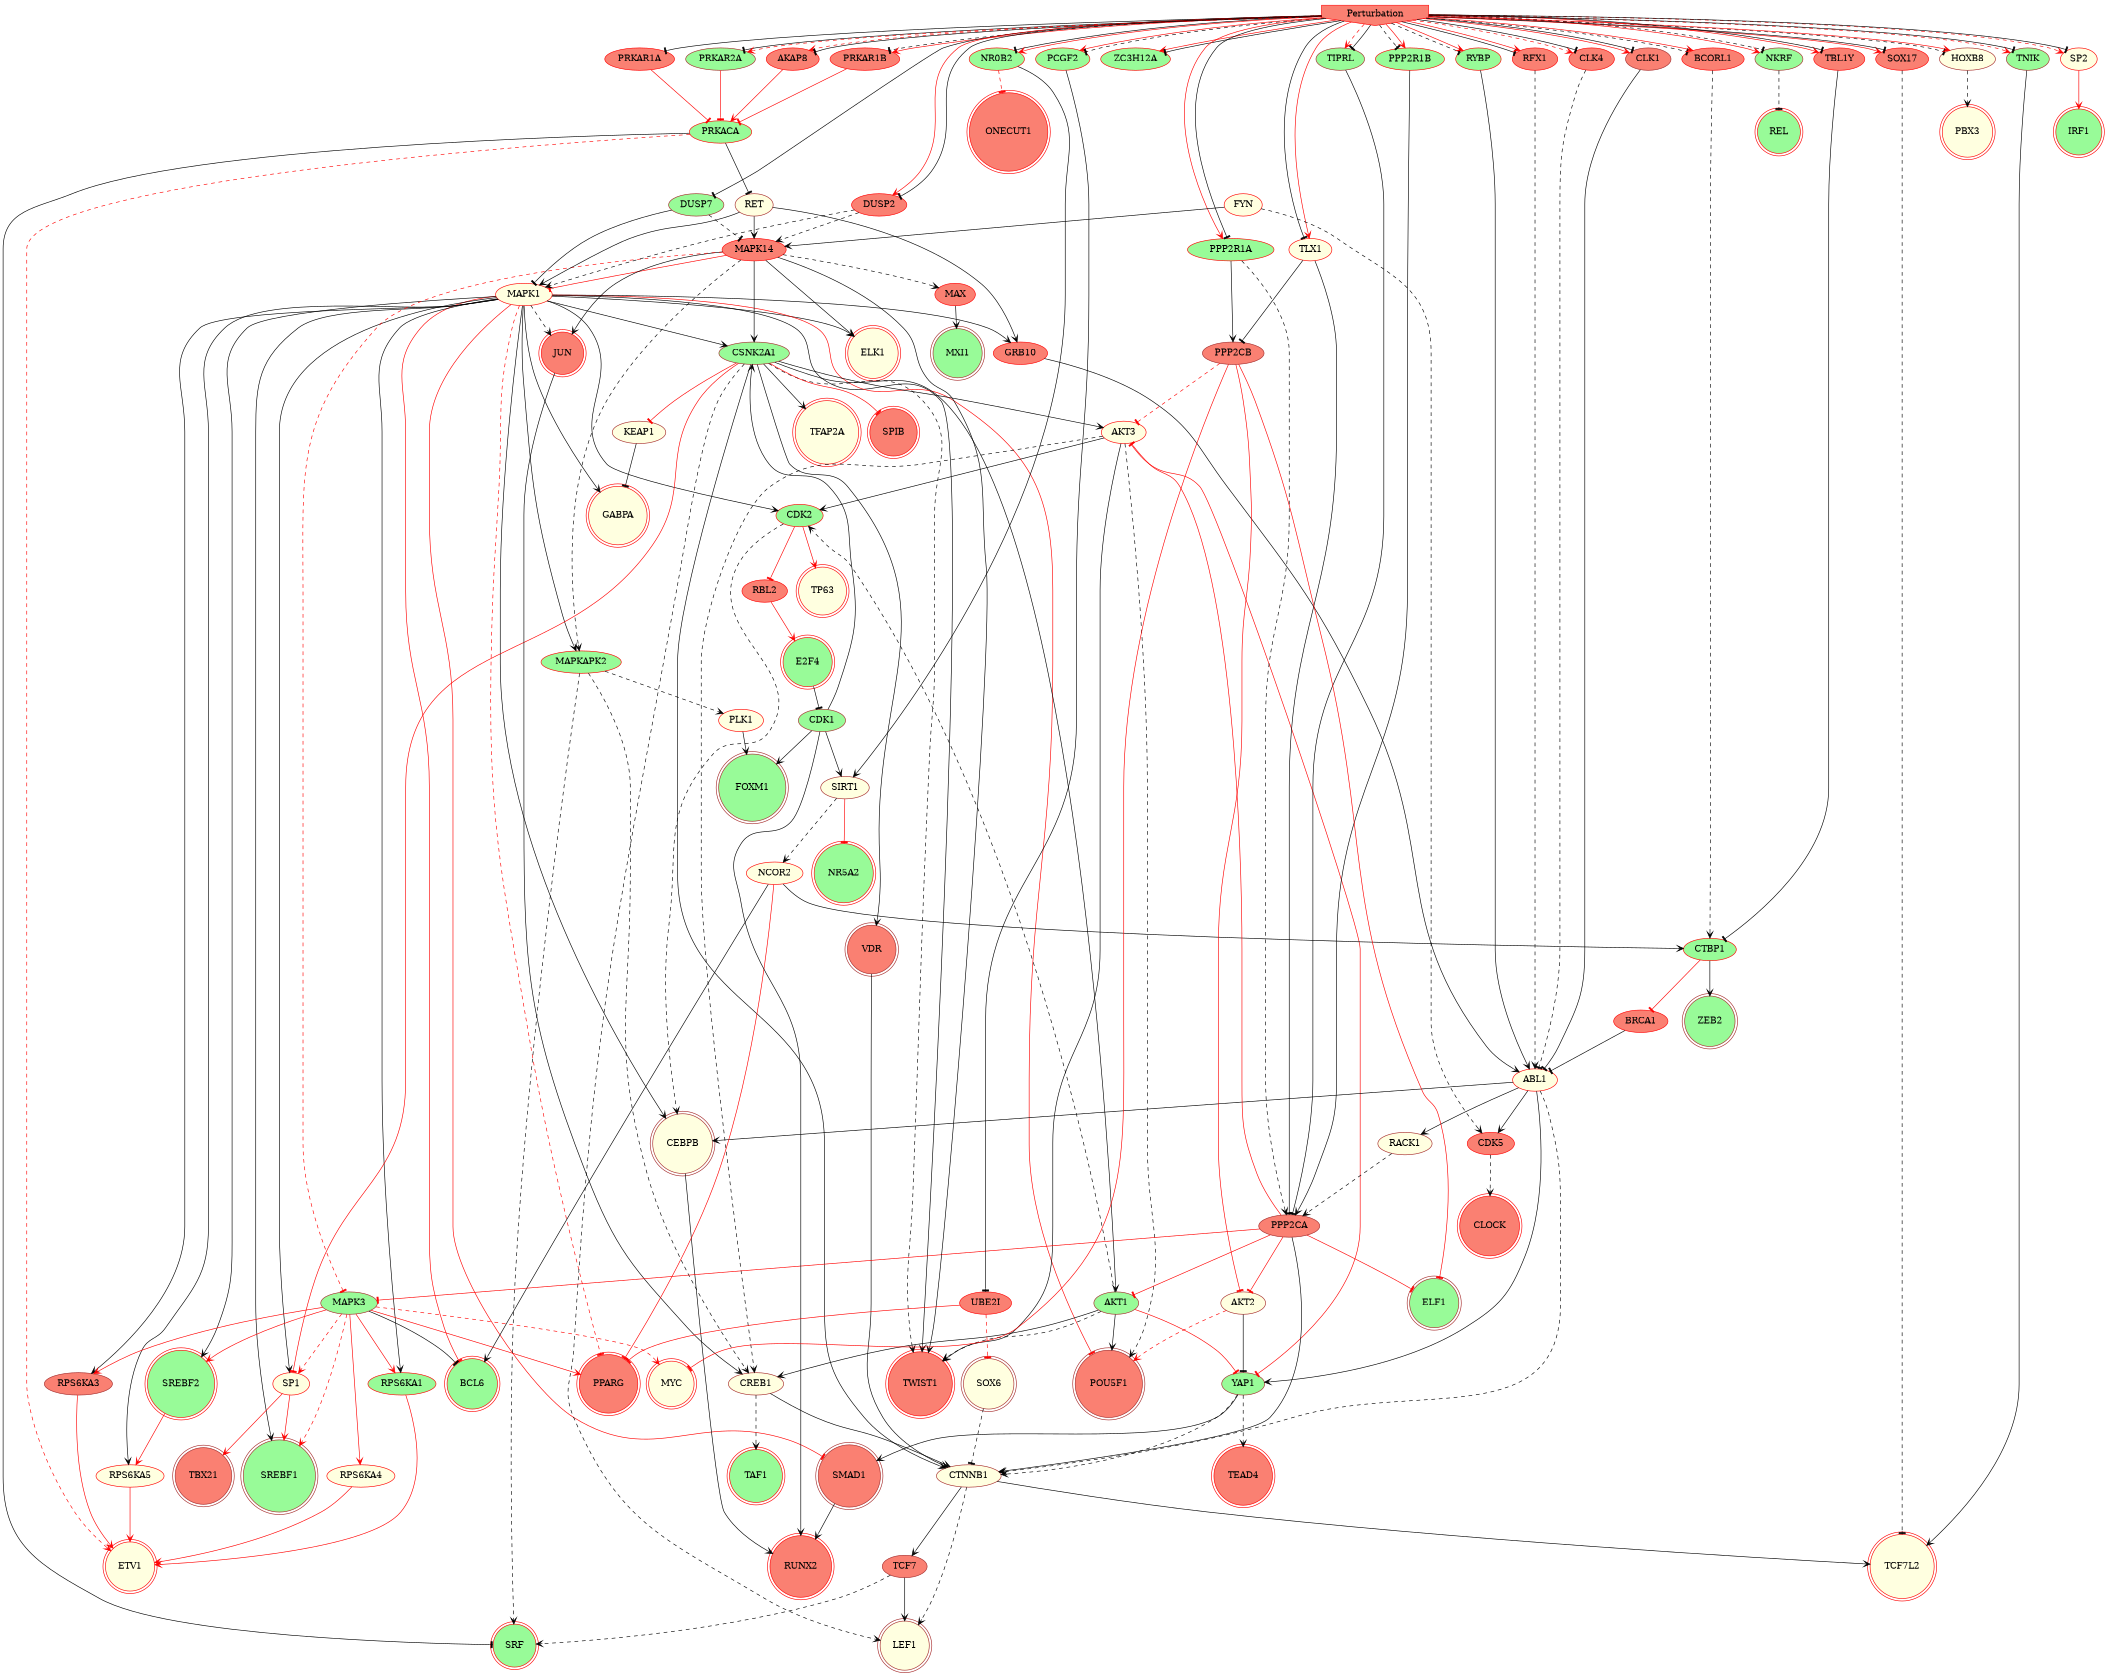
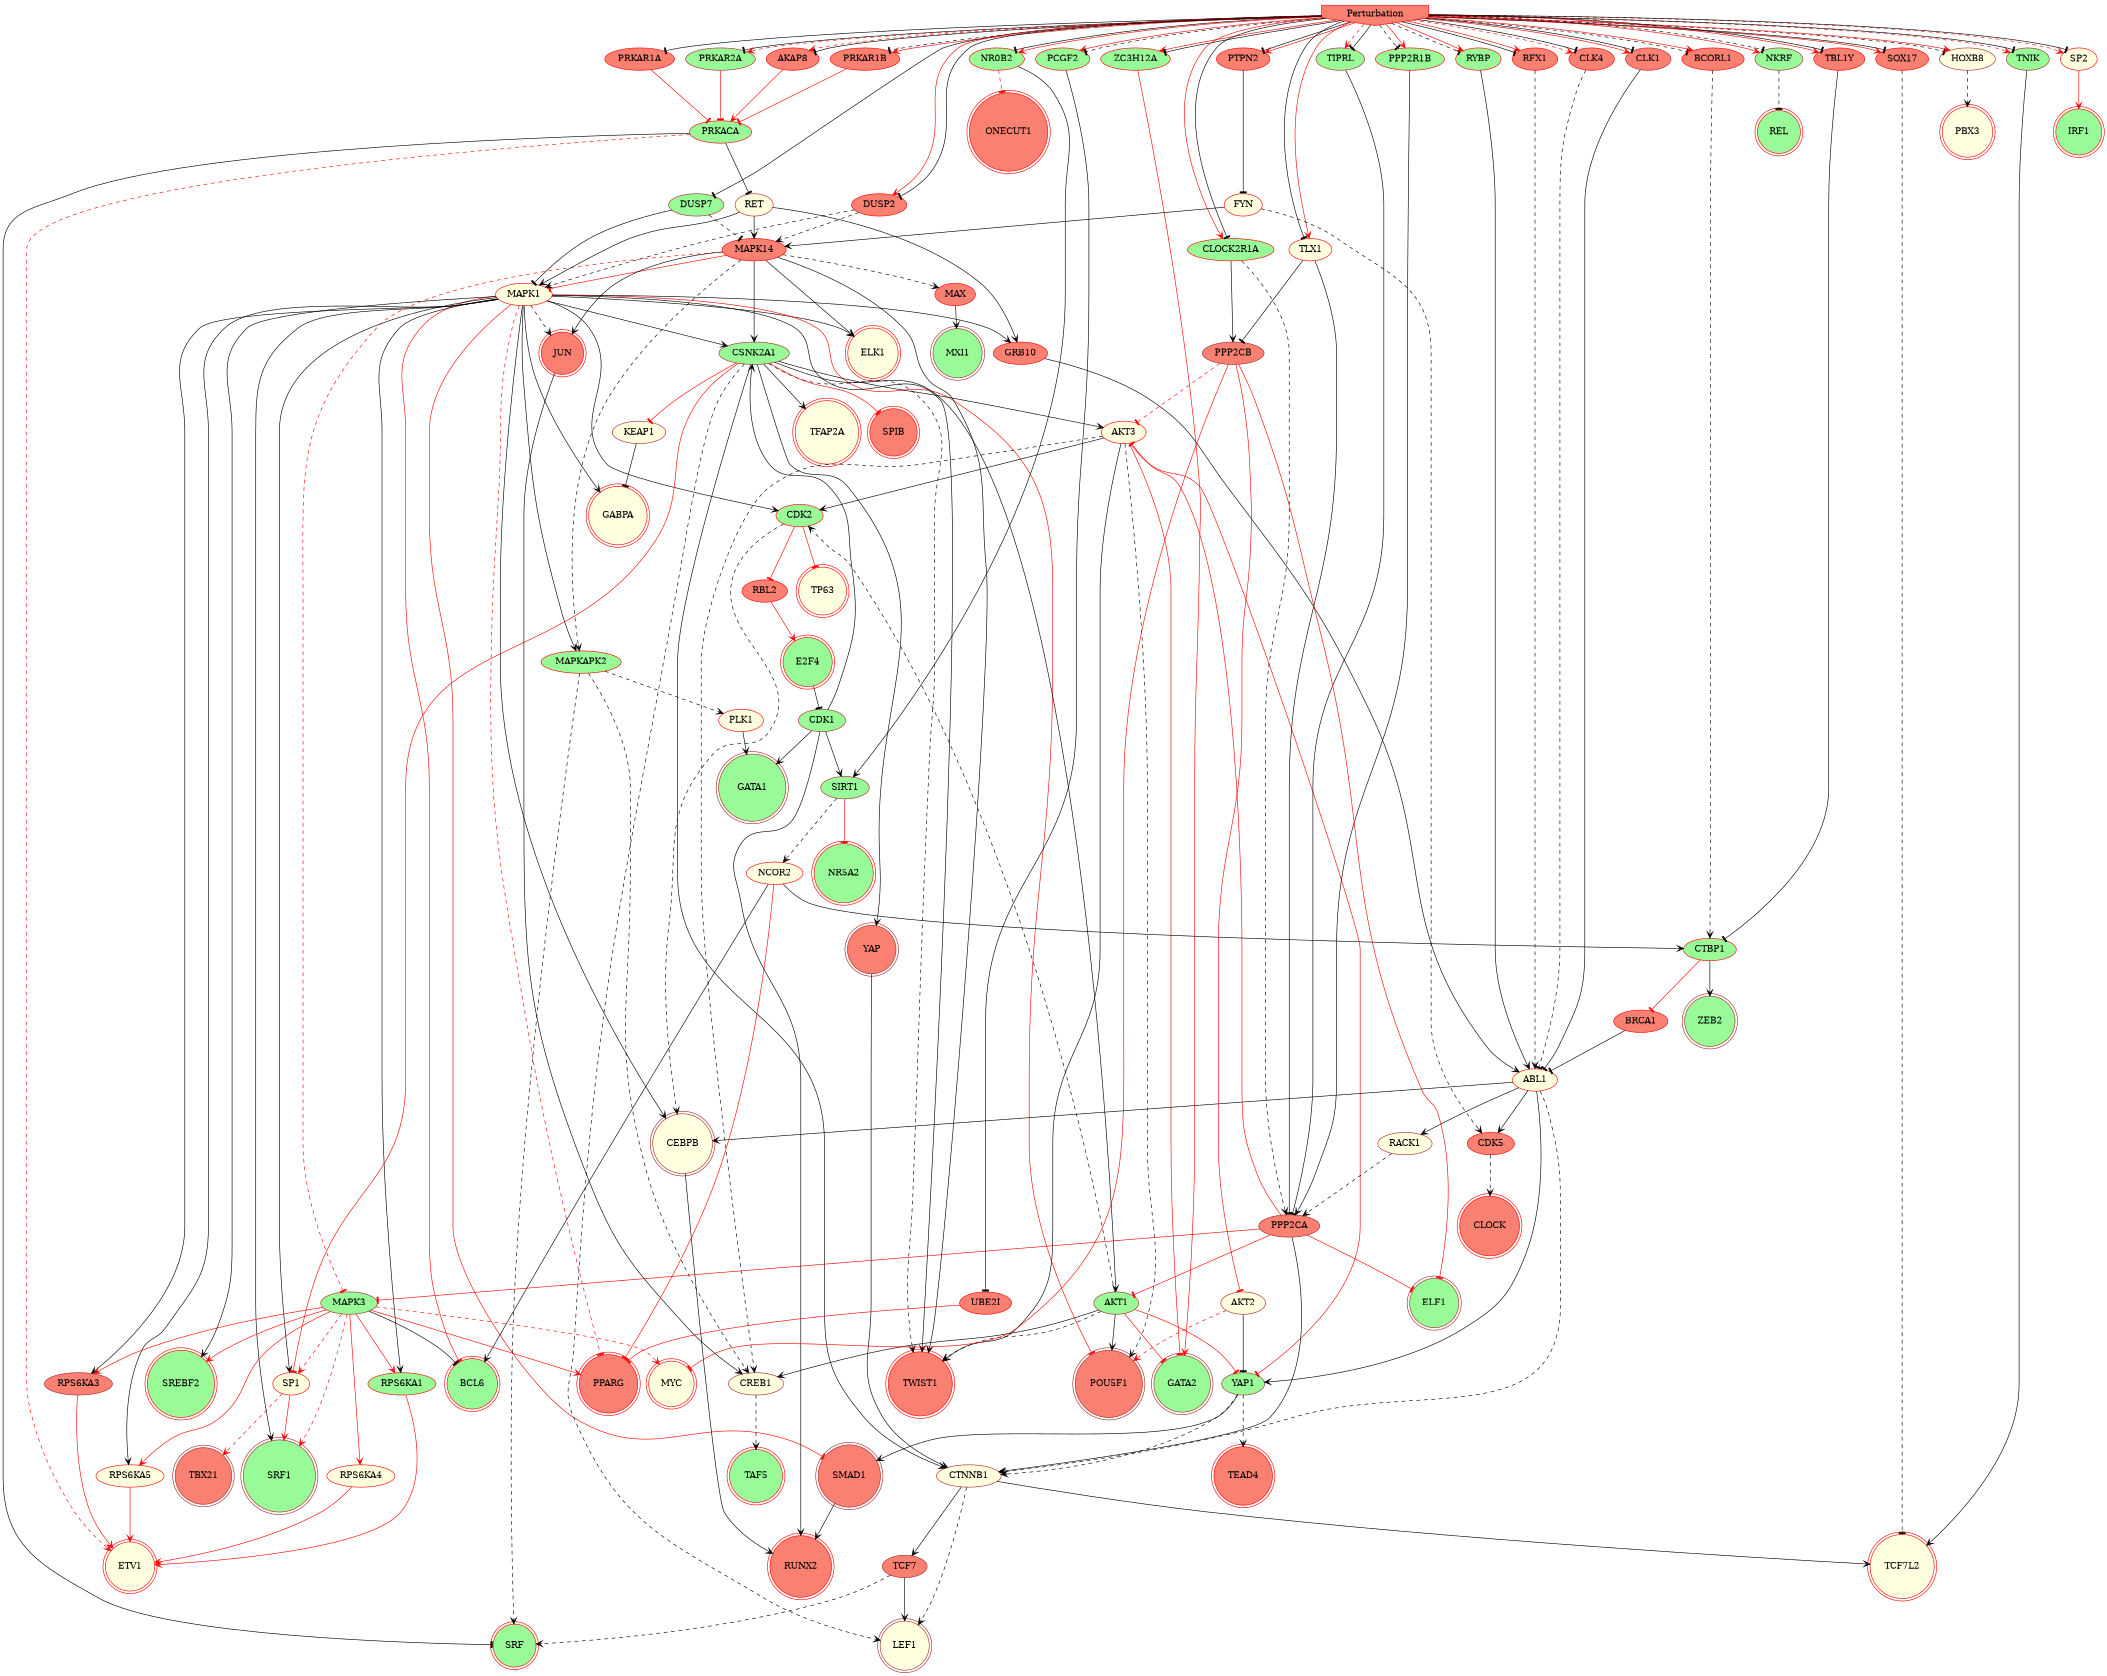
node "PTPN2": added
node "PPP2R1A": label "PPP2R1A" -> "CLOCK2R1A"
edge "CDK2" -> "TP63": arrowhead vee -> tee
node "FOXM1": label "FOXM1" -> "GATA1"
node "SIRT1": fillcolor lightyellow -> palegreen
node "VDR": label "VDR" -> "YAP"
edge "PPP2CA" -> "AKT2": removed
node "SOX6": removed
node "GATA2": added
edge "SP1" -> "TBX21": style solid -> dashed
edge "CREB1" -> "CTNNB1": removed
edge "SREBF2" -> "RPS6KA5": now "MAPK3" -> "RPS6KA5"
node "SREBF1": label "SREBF1" -> "SRF1"
node "TAF1": label "TAF1" -> "TAF5"
